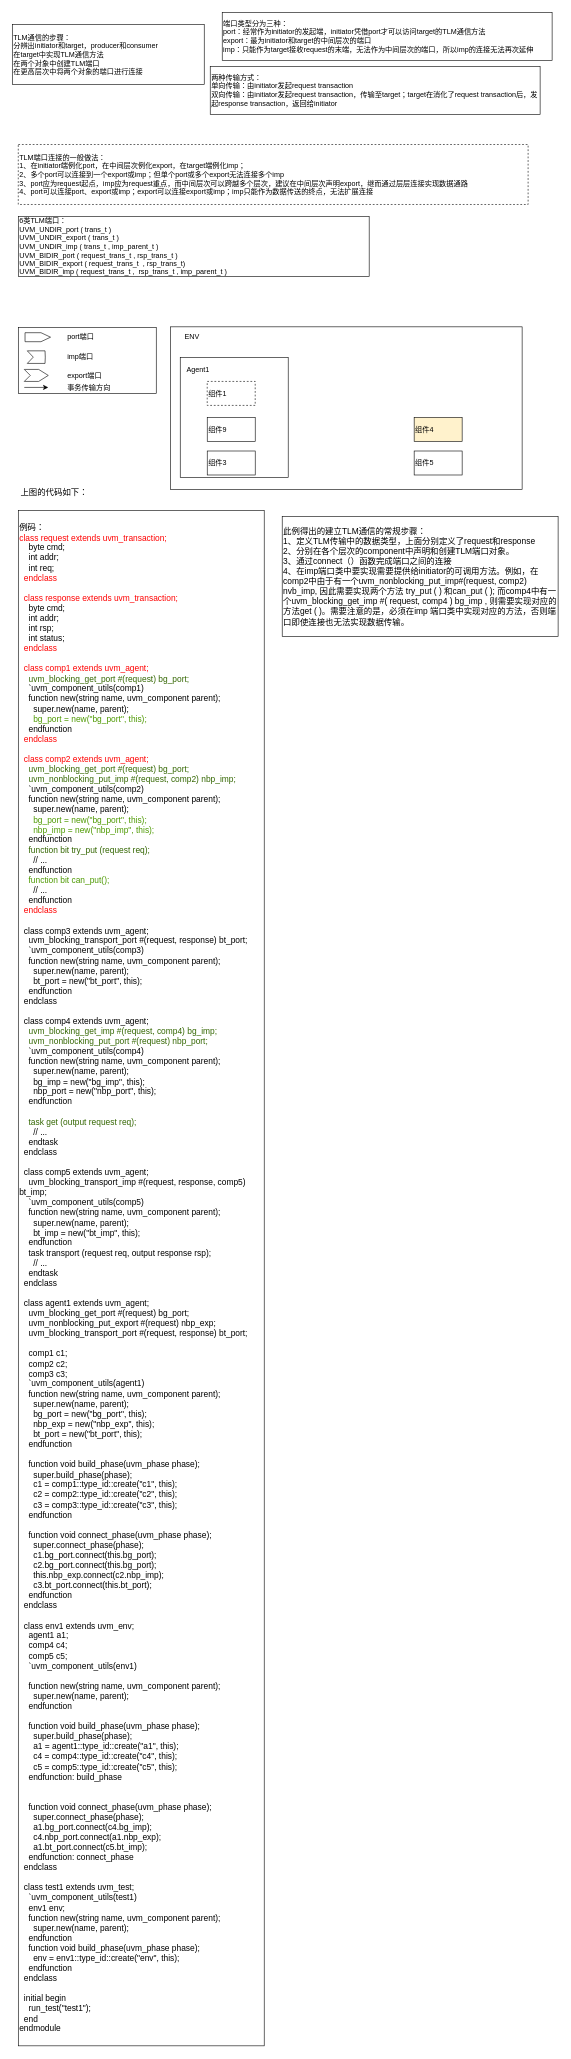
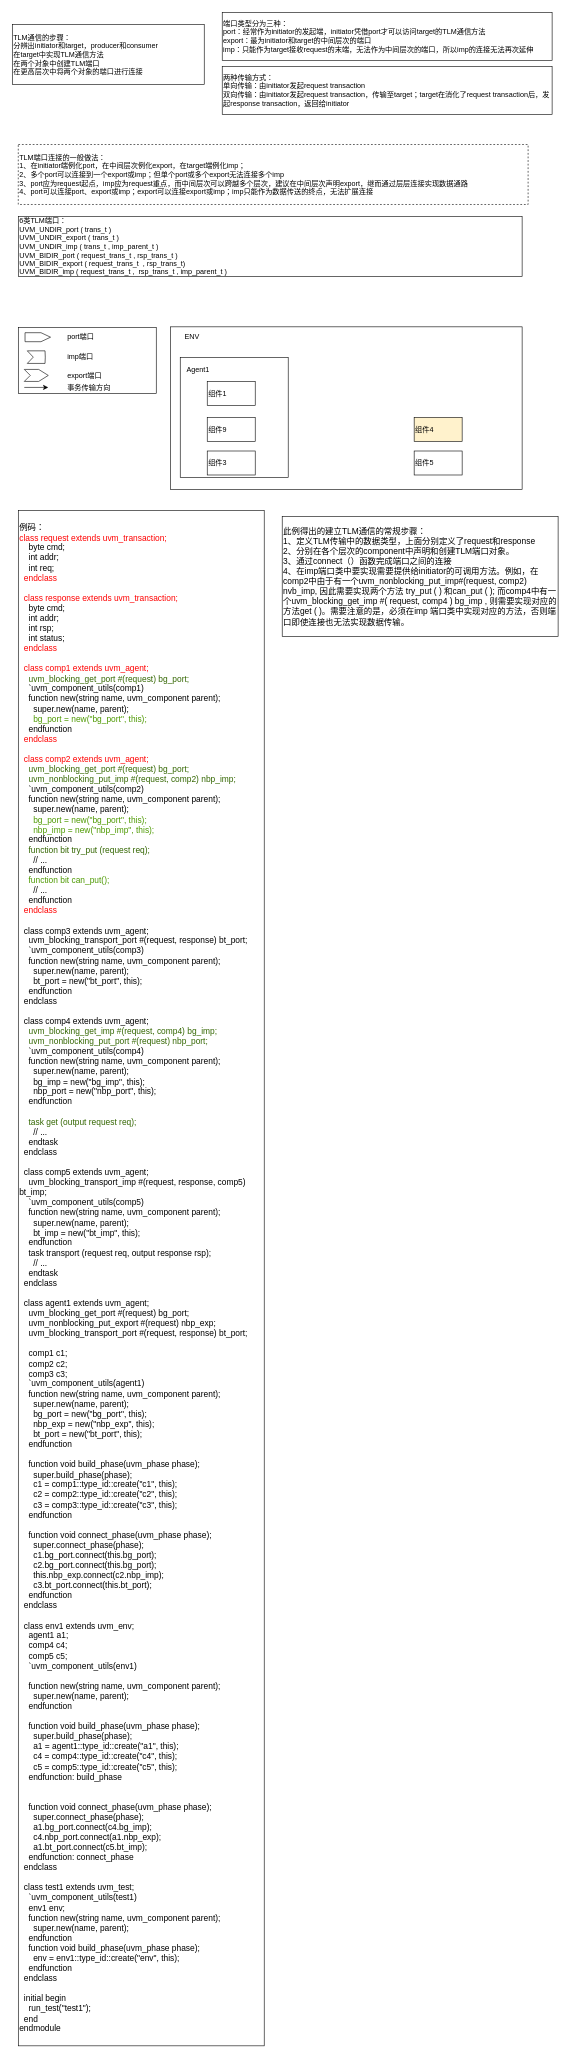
node "两种传输方式： 单向传输：由initiator发起request transaction 双向传输：由initiator发起request transaction，传输至target；target在消化了request transaction后，发起response transaction，返回给initiator": moved (375, 90) -> (387, 90)
node "6类TLM端口： UVM_UNDIR_port ( trans_t ) UVM_UNDIR_export ( trans_t ) UVM_UNDIR_imp ( trans_t , imp_parent_t ) UVM_BIDIR_port ( request_trans_t , rsp_trans_t ) UVM_BIDIR_export ( request_trans_t , rsp_trans_t) UVM_BIDIR_imp ( request_trans_t , rsp_trans_t , imp_parent_t )": size 351x60 -> 504x60
node "组件1": style dashed -> solid
node "上图的代码如下：": removed
